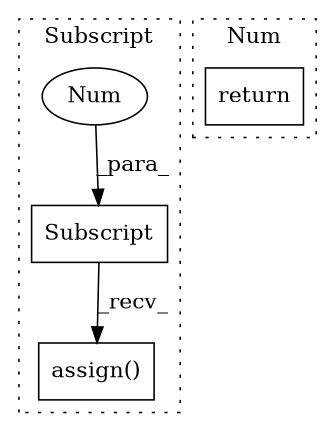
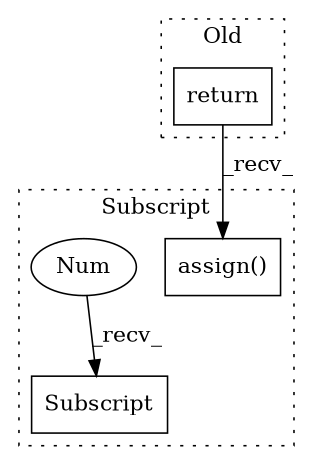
cluster "Num": label "Num" -> "Old"
edge "Num" -> "Subscript": label "_para_" -> "_recv_"
edge "Subscript" -> "assign()": now "return" -> "assign()"
